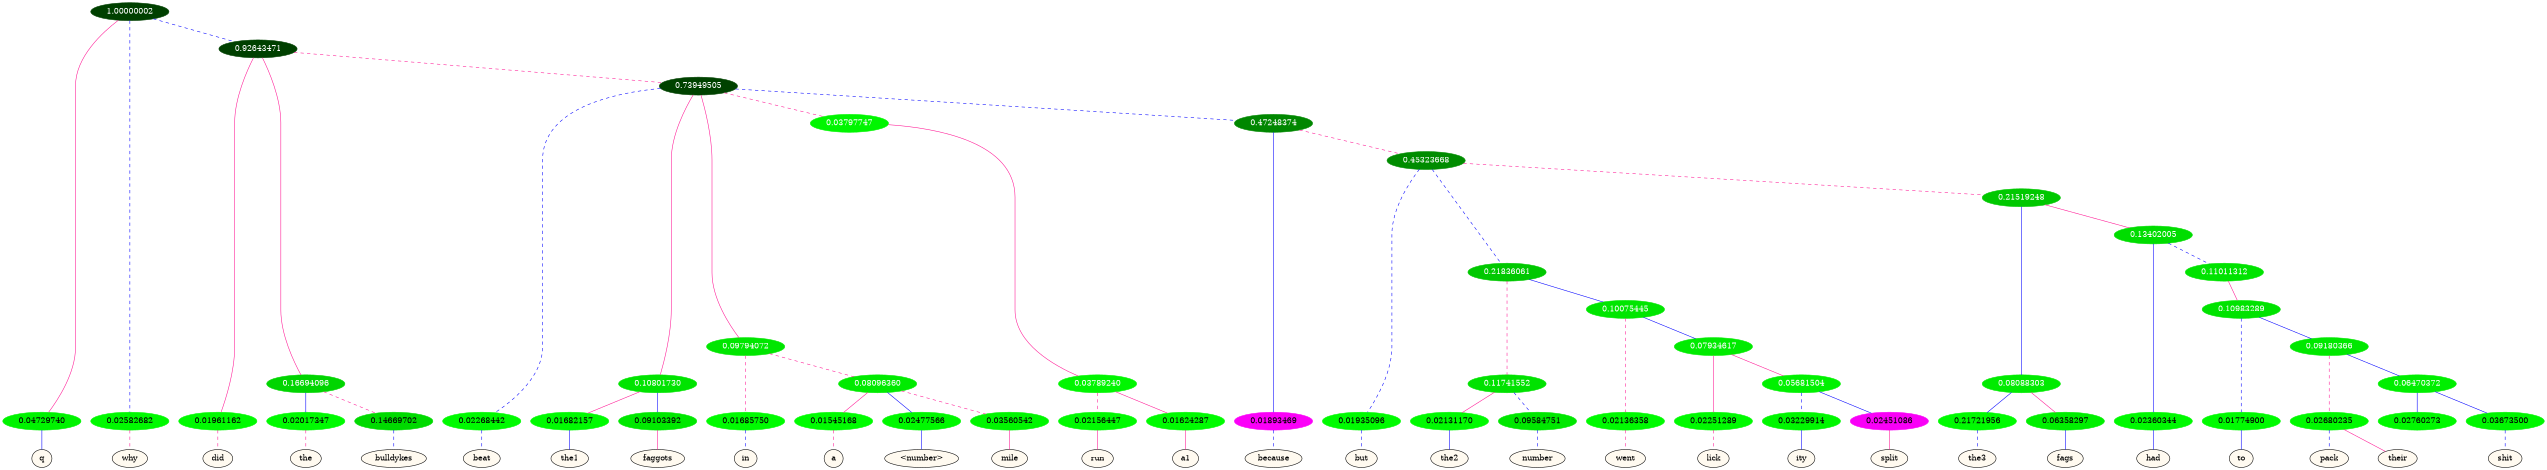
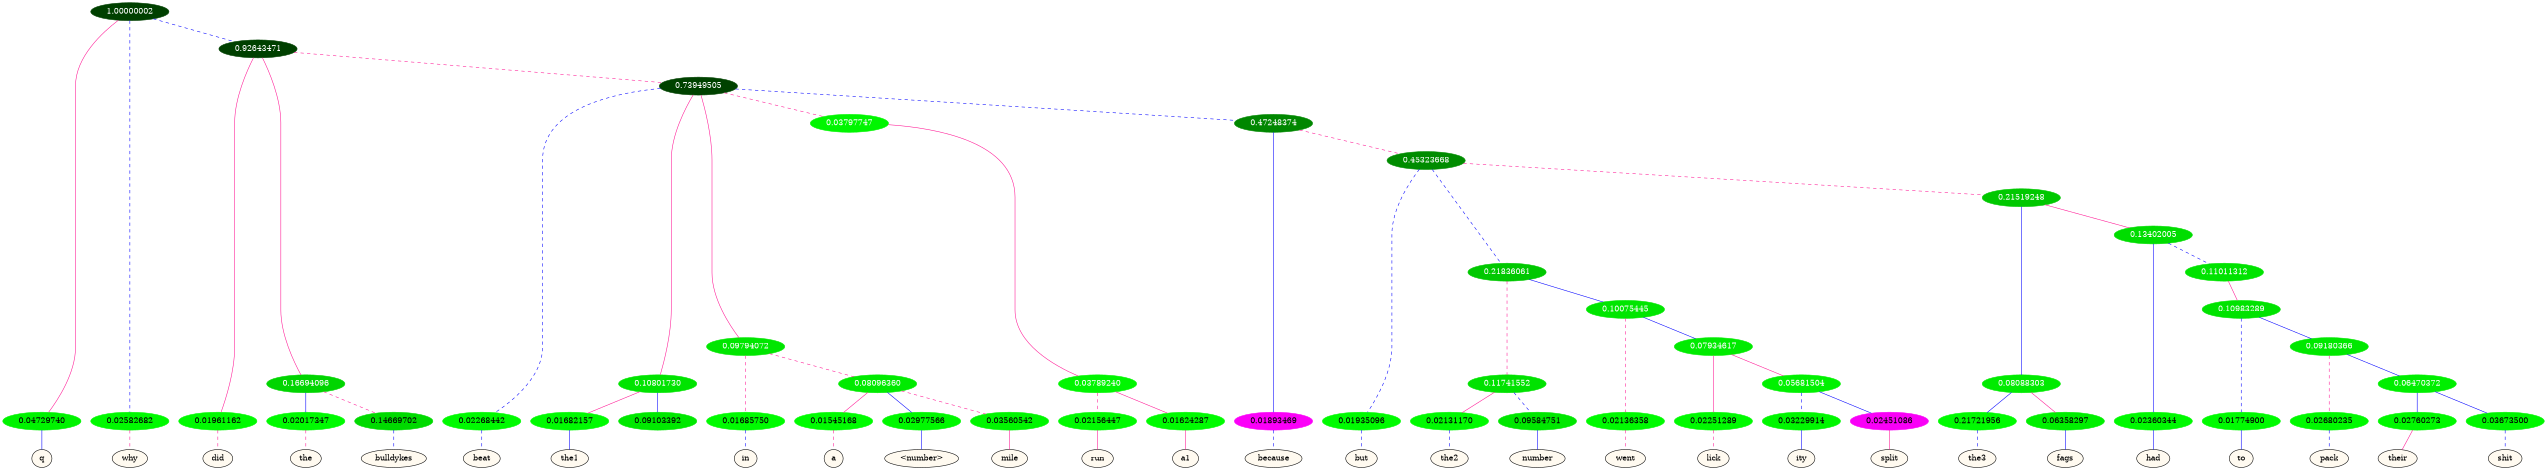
node "0.02477566": label "0.02477566" -> "0.02977566"
edge "0.02131170" -- "the2": style solid -> dashed
edge "0.09584751" -- "number": style dashed -> solid
edge "0.02680235" -- "their": now "0.02760273" -- "their"
node "faggots": removed
